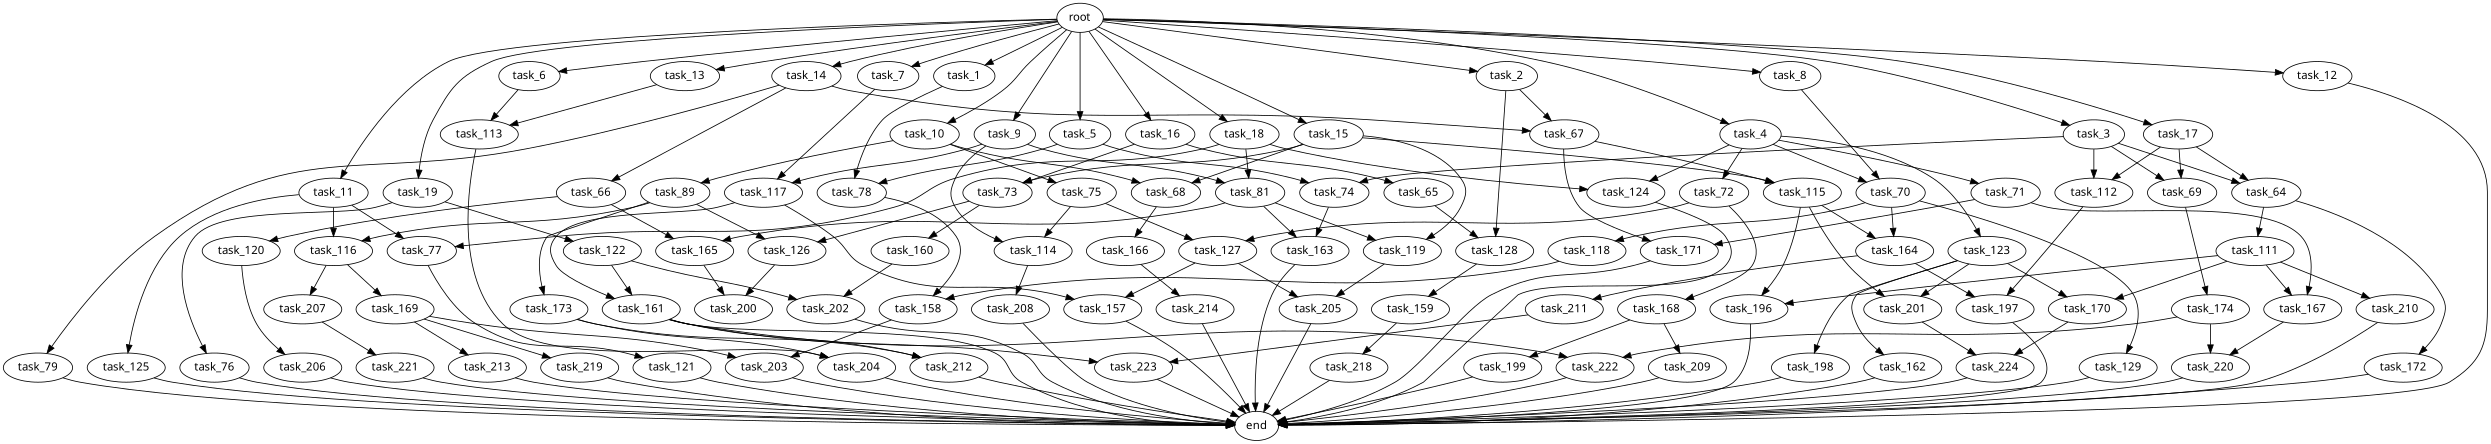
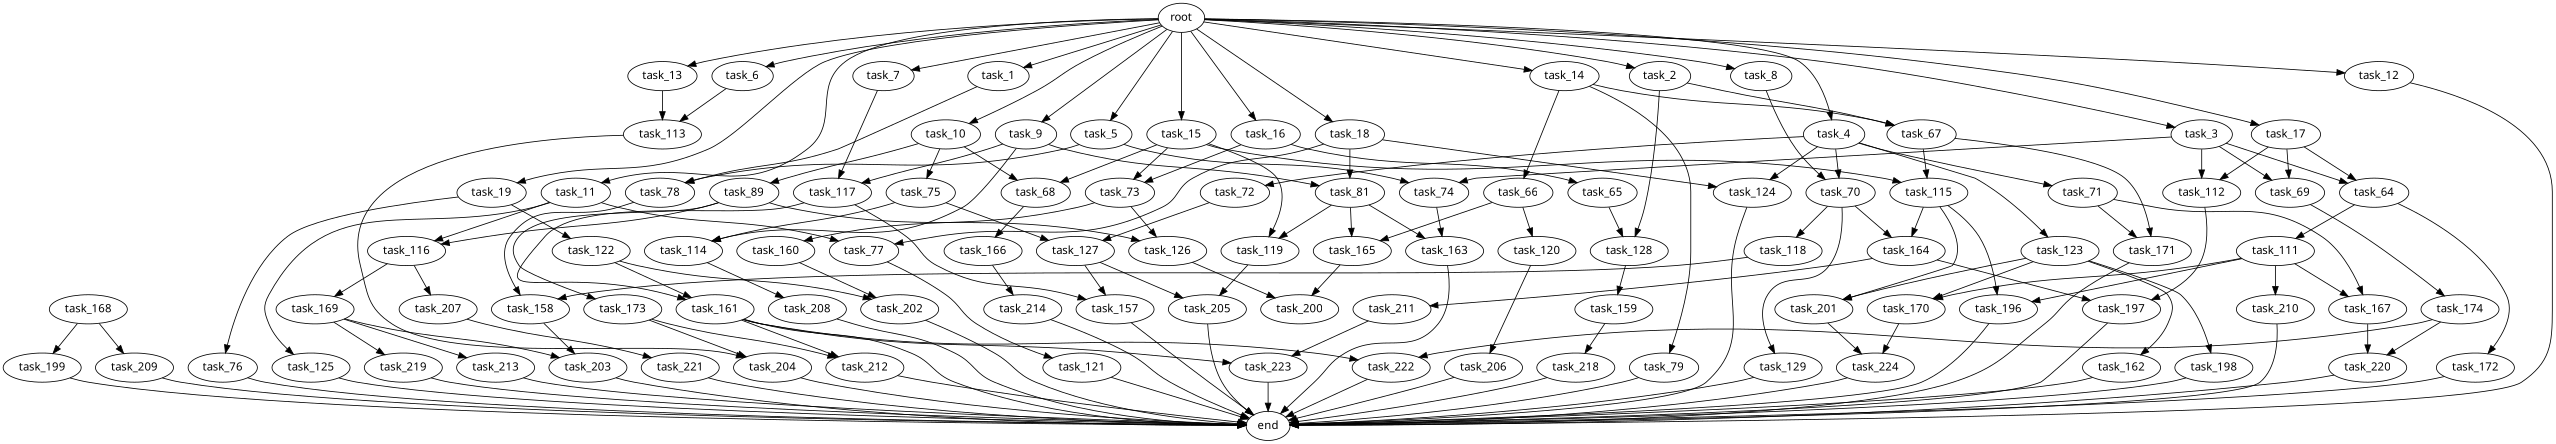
edge "task_72" -> "task_168": removed
